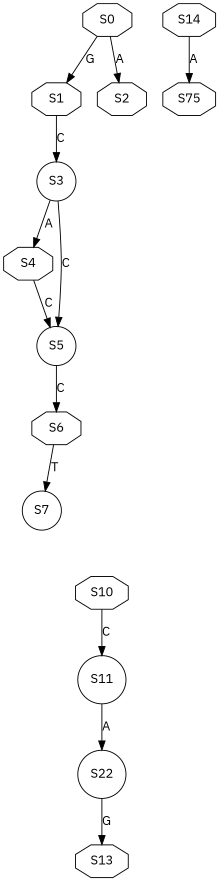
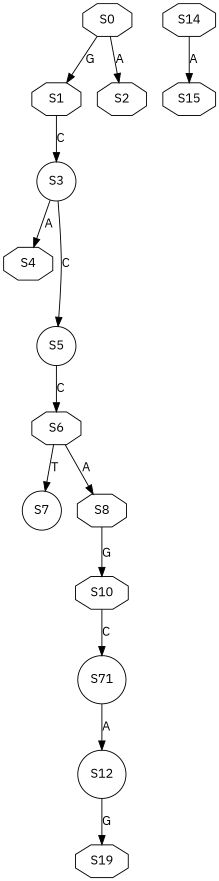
node "S75": label "S75" -> "S15"
edge "S4" -> "S5": removed, label "C"
node "S8": added
node "S11": label "S11" -> "S71"
node "S22": label "S22" -> "S12"
node "S13": label "S13" -> "S19"
